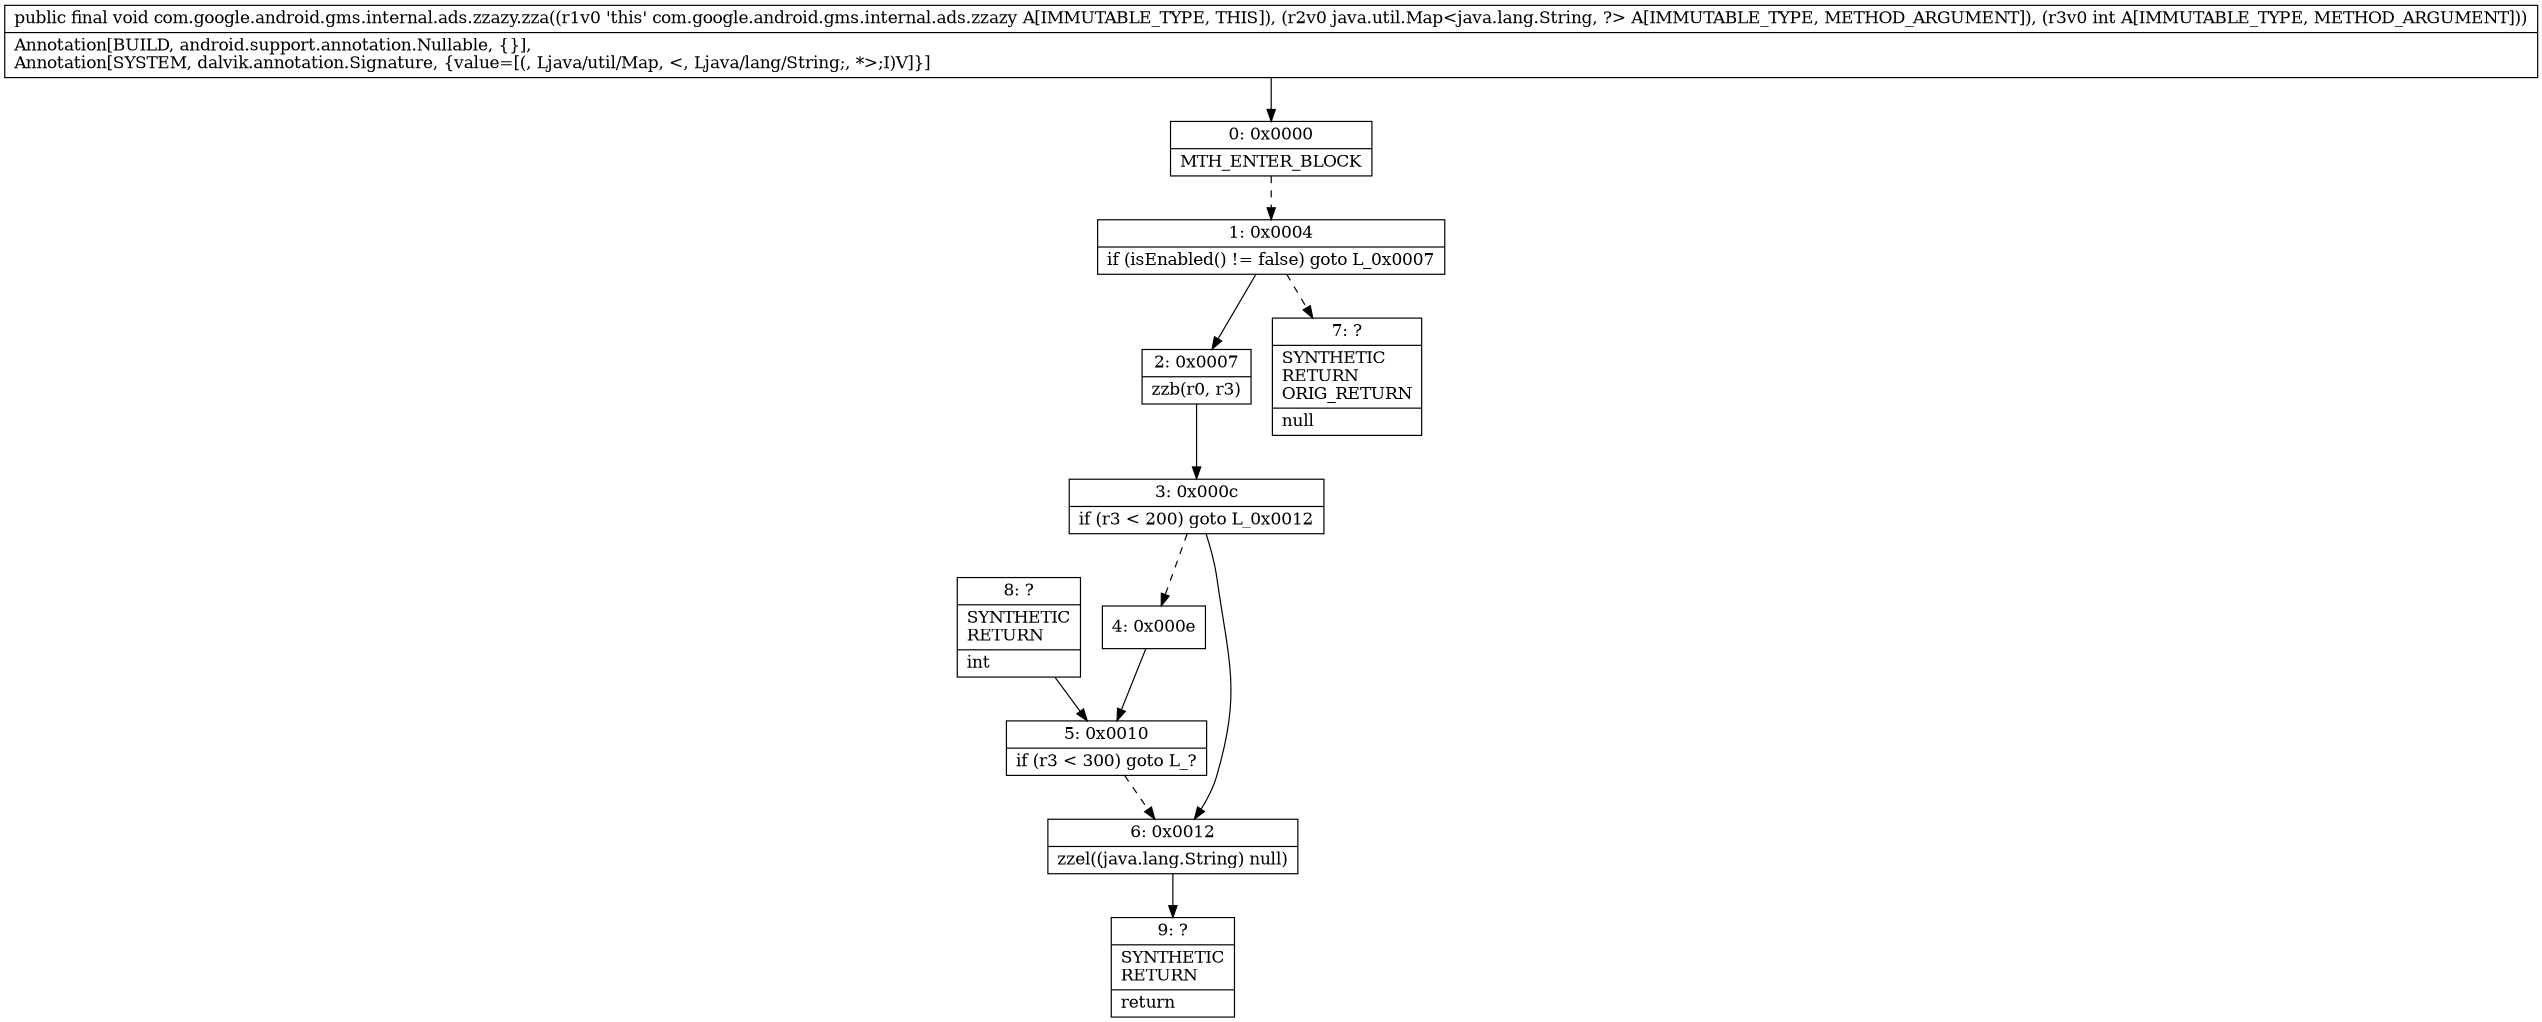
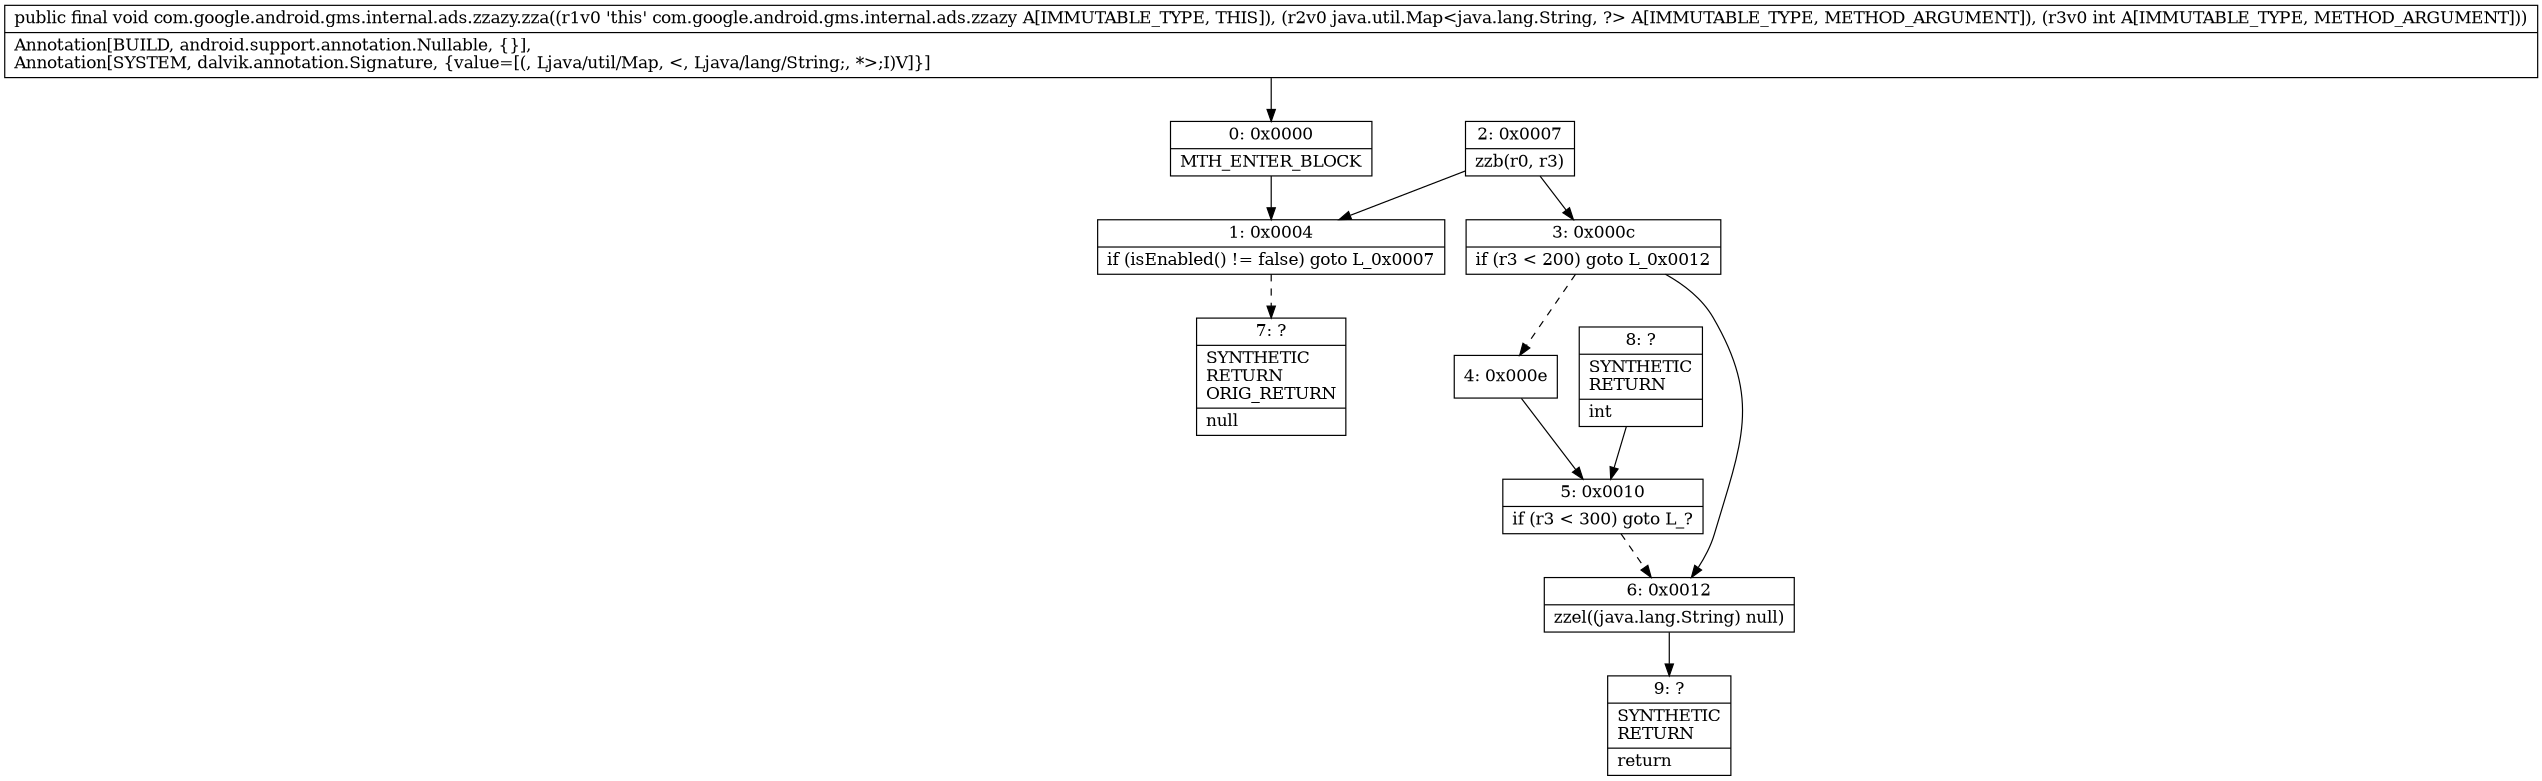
edge "0: 0x0000" -> "1: 0x0004": style dashed -> solid
edge "1: 0x0004" -> "2: 0x0007": reversed
